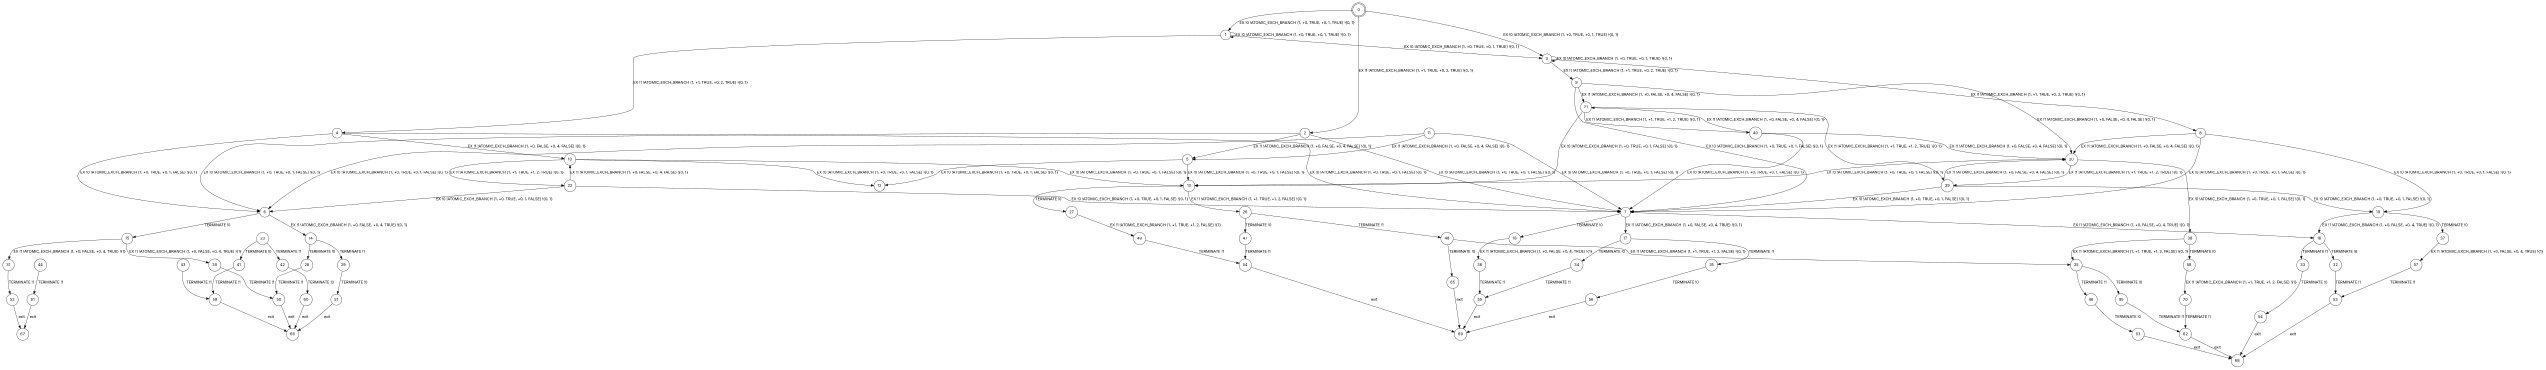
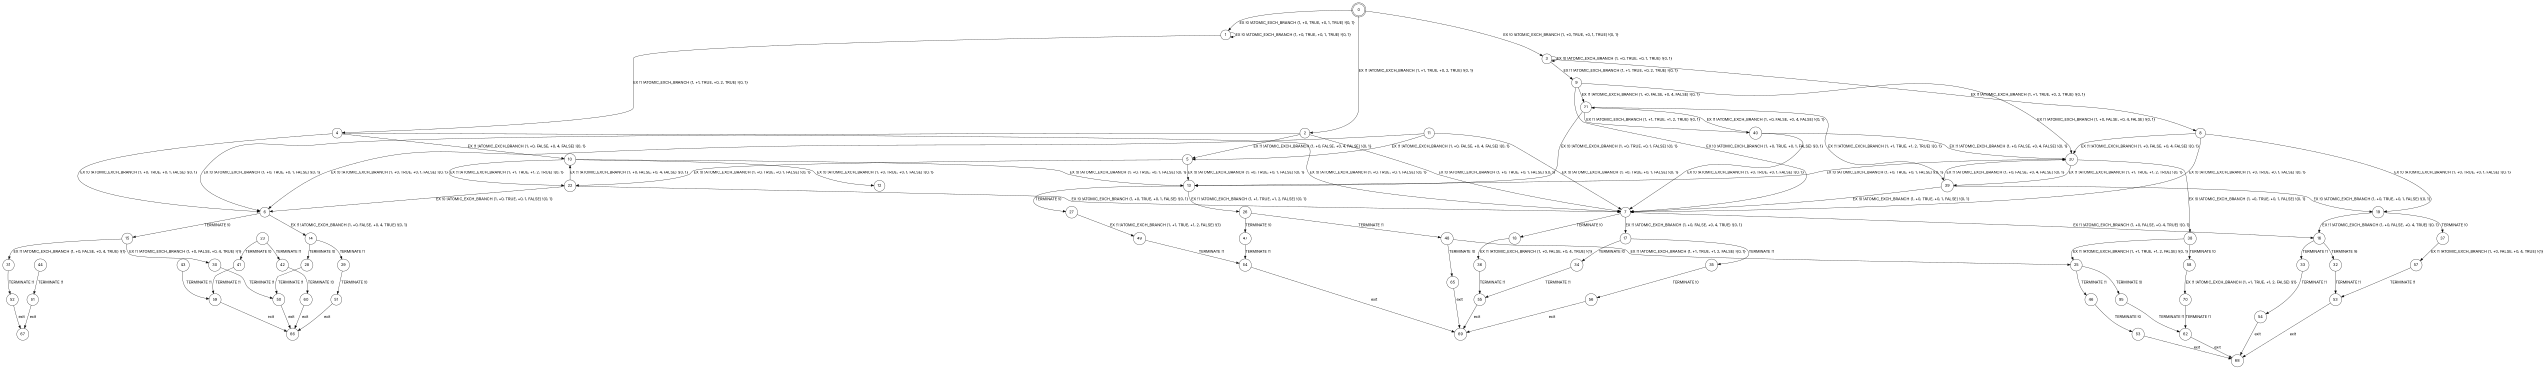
edge "1" -> "3": removed, label "EX !0 !ATOMIC_EXCH_BRANCH (1, +0, TRUE, +0, 1, TRUE) !{0, 1}"
edge "5" -> "12": now "5" -> "22"
edge "33" -> "54": label "TERMINATE !0" -> "TERMINATE !1"
